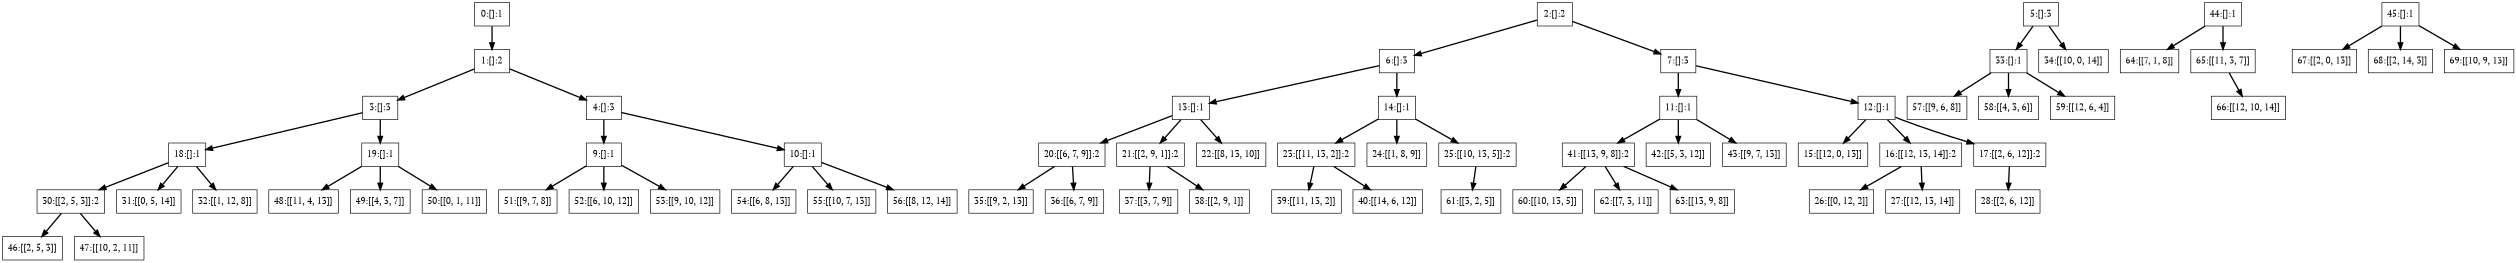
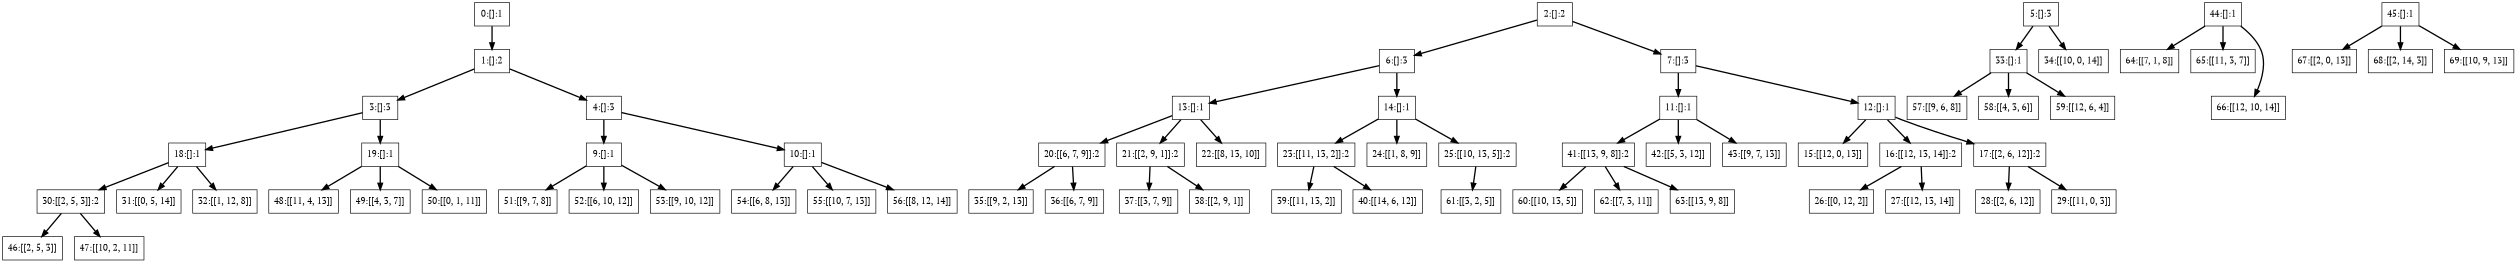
edge "65:[[11, 3, 7]]" -> "66:[[12, 10, 14]]": now "44:[]:1" -> "66:[[12, 10, 14]]"
node "29:[[11, 0, 3]]": added
